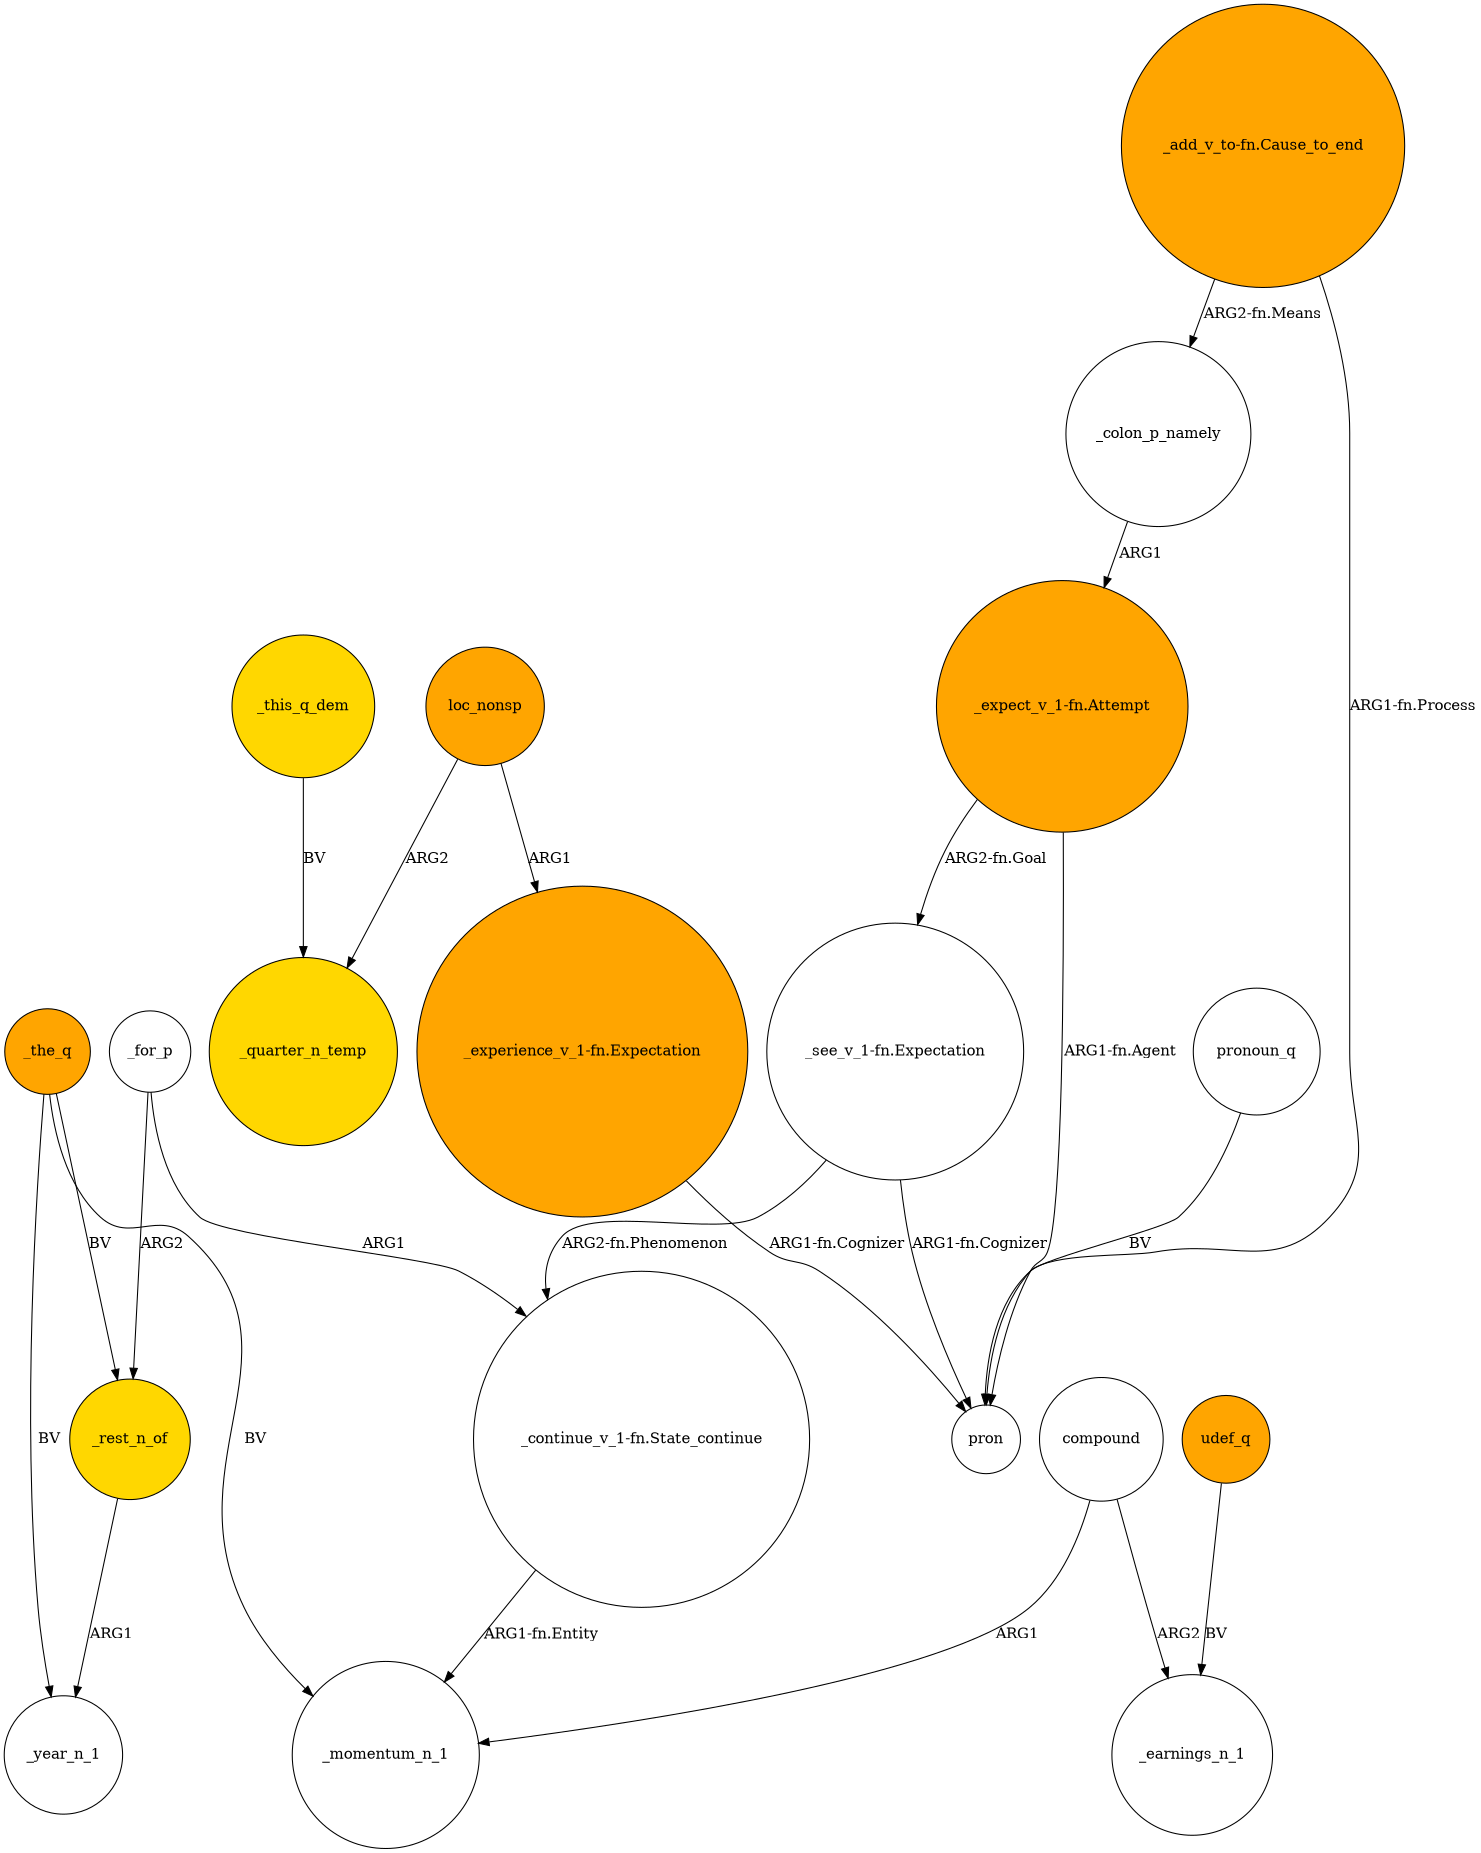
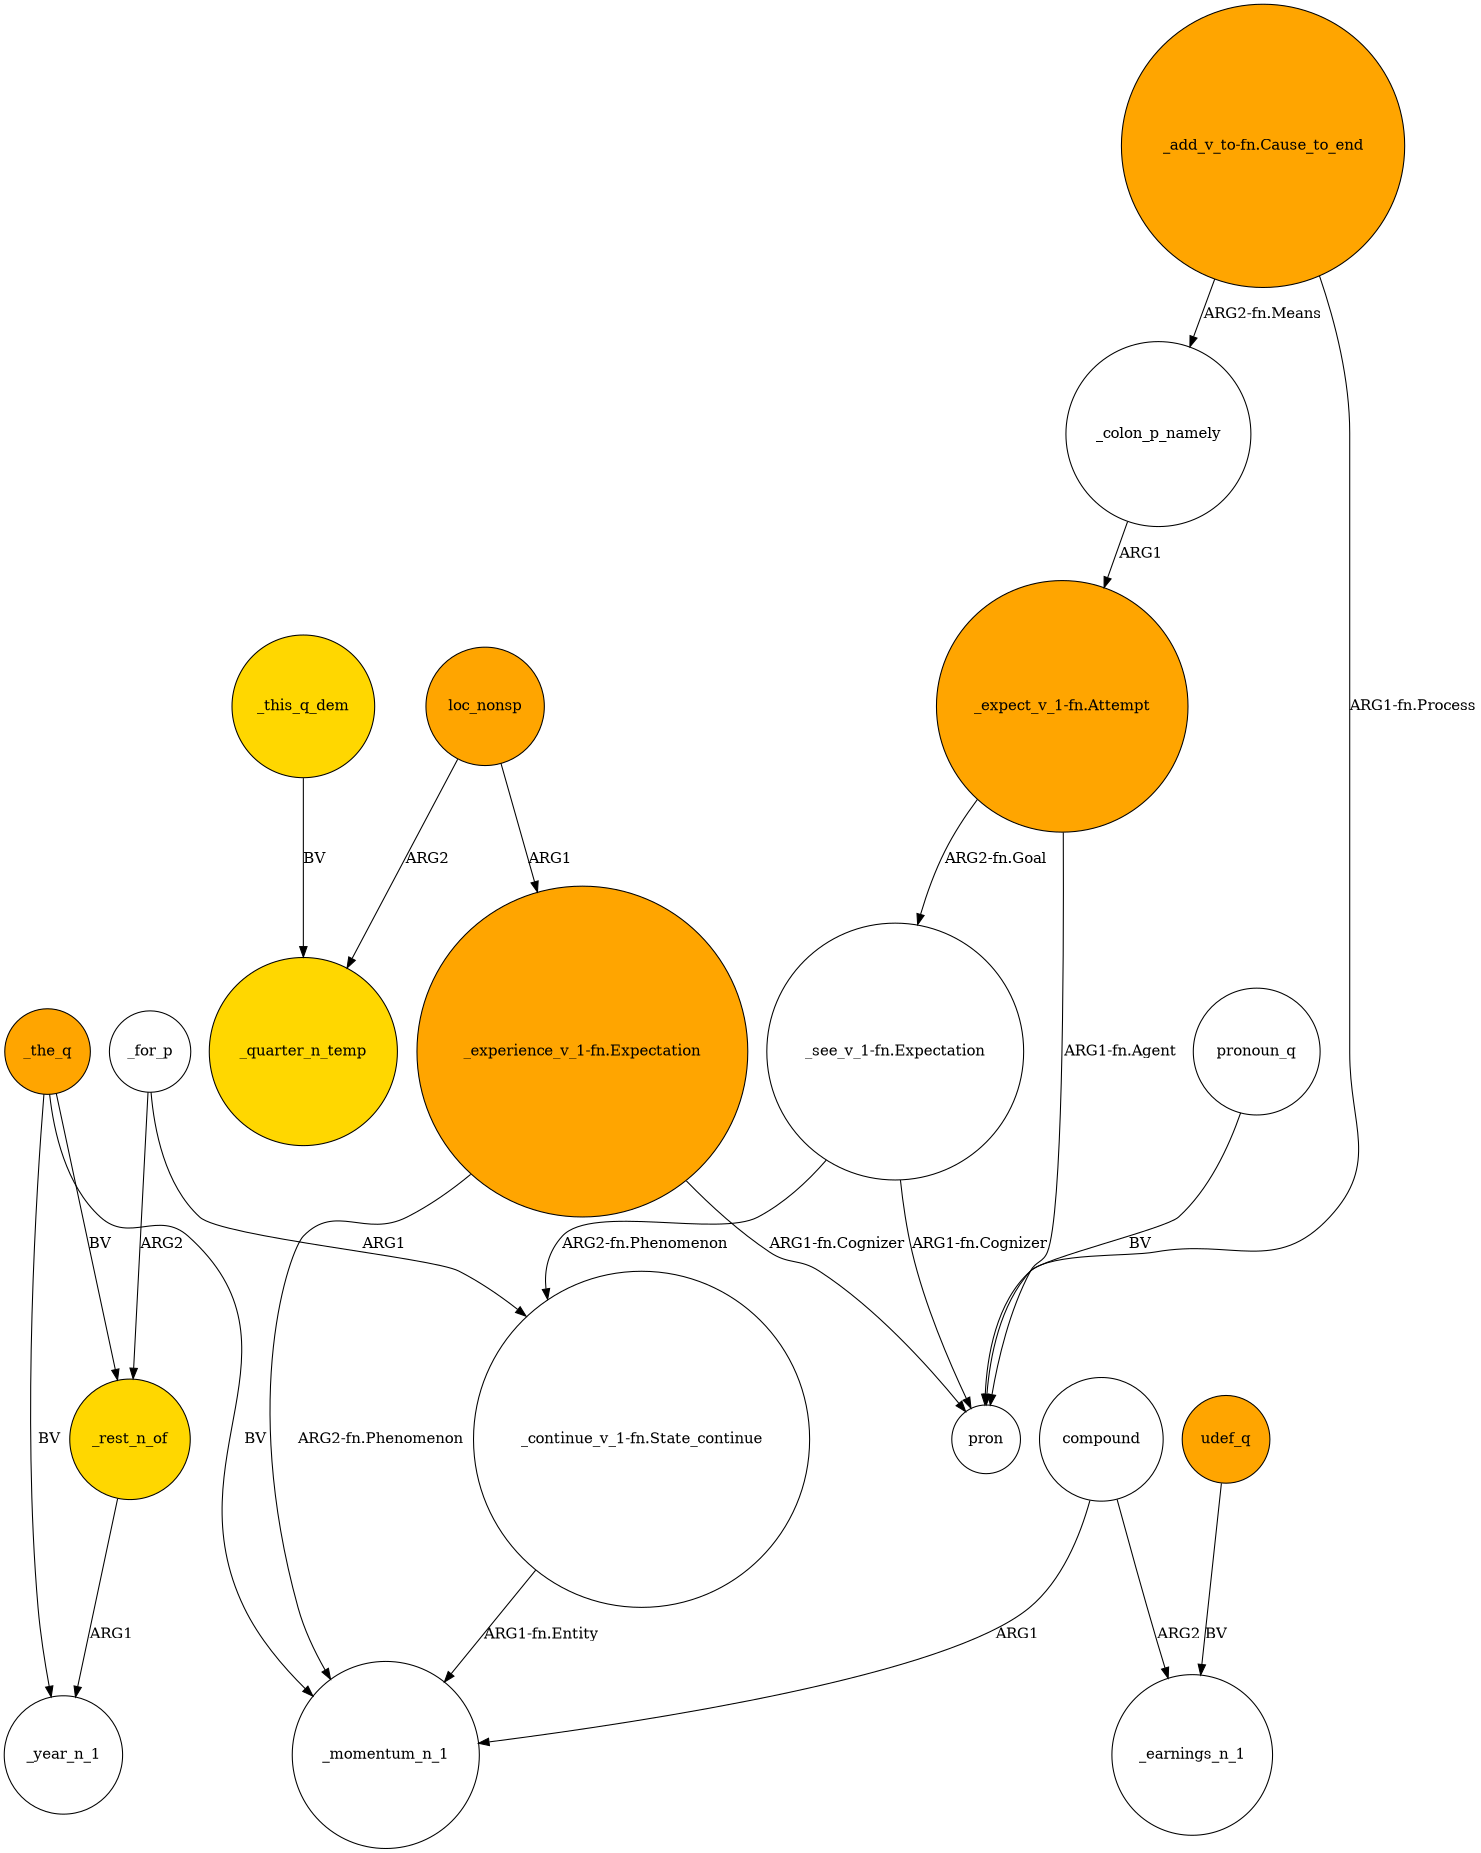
edge "_experience_v_1-fn.Expectation" -> "_momentum_n_1": added, label "ARG2-fn.Phenomenon"
